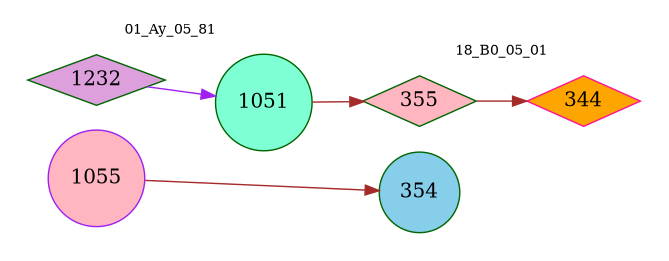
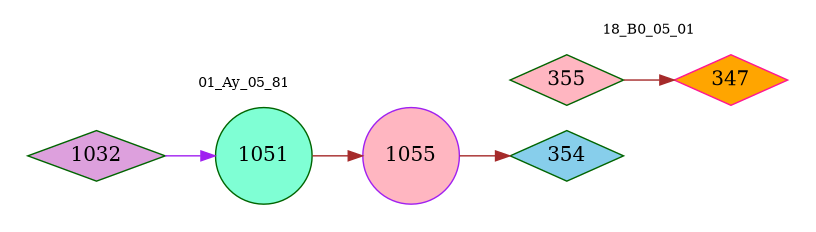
node "1232": label "1232" -> "1032"
node "344": label "344" -> "347"
edge "1051" -> "355": now "1051" -> "1055"
node "354": shape circle -> diamond
